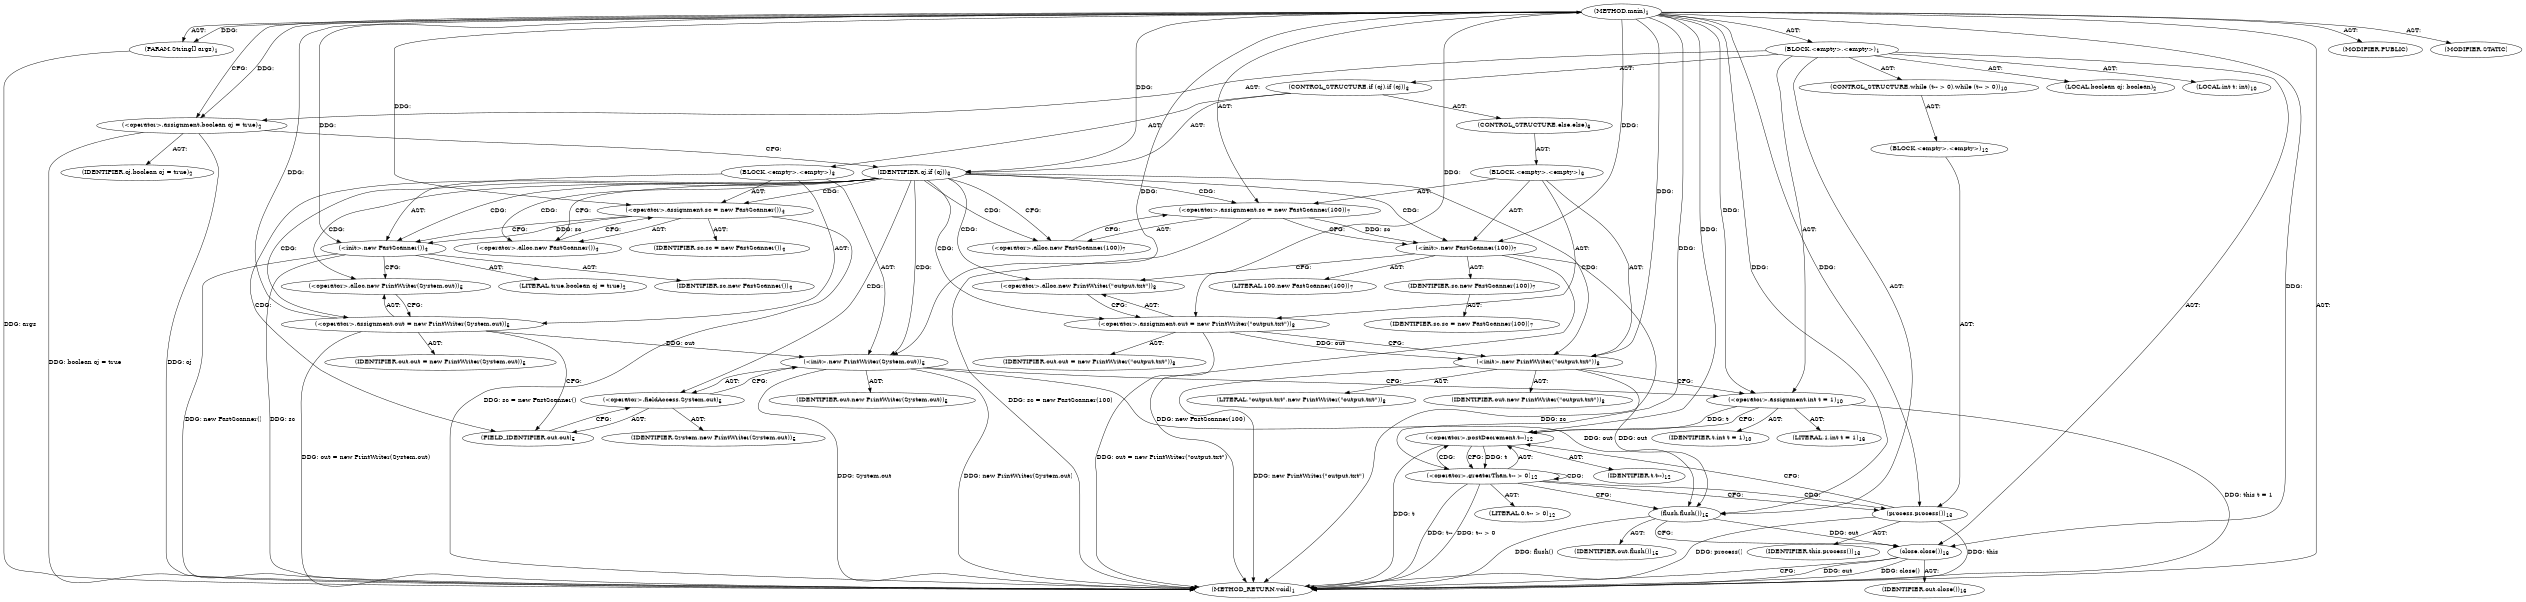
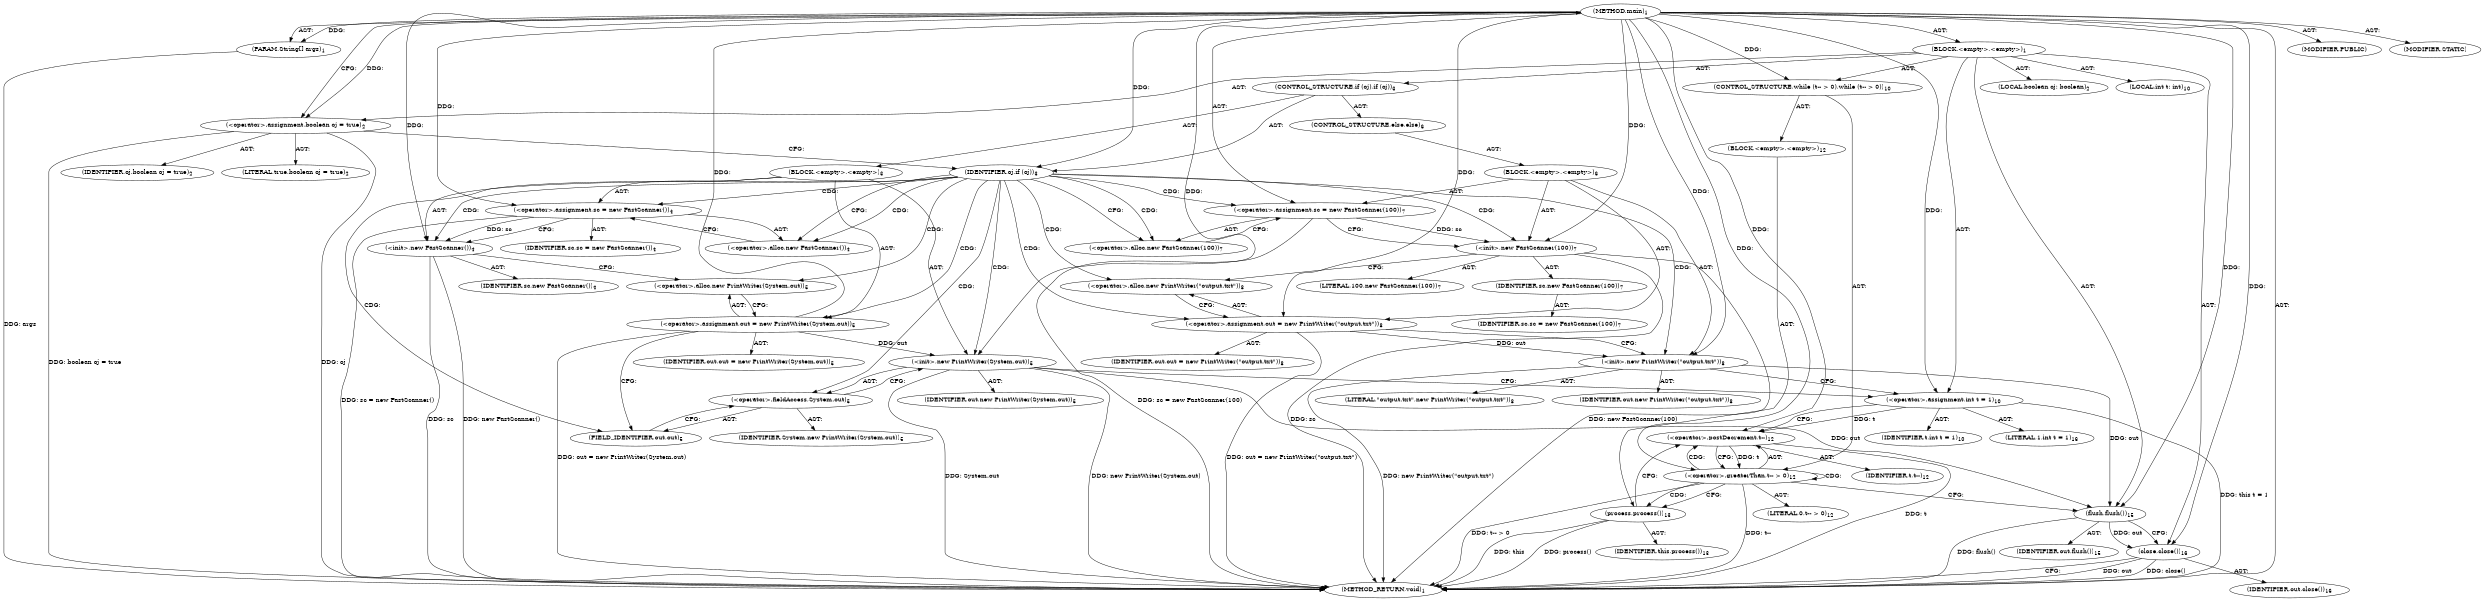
edge "(METHOD,main)" -> "(process,process())": now "(METHOD,main)" -> "(CONTROL_STRUCTURE,while (t-- > 0),while (t-- > 0))"
edge "(<init>,new FastScanner())" -> "(LITERAL,true,boolean oj = true)": now "(<operator>.assignment,boolean oj = true)" -> "(LITERAL,true,boolean oj = true)"
edge "(CONTROL_STRUCTURE,while (t-- > 0),while (t-- > 0))" -> "(<operator>.greaterThan,t-- > 0)": added, label "AST:"
